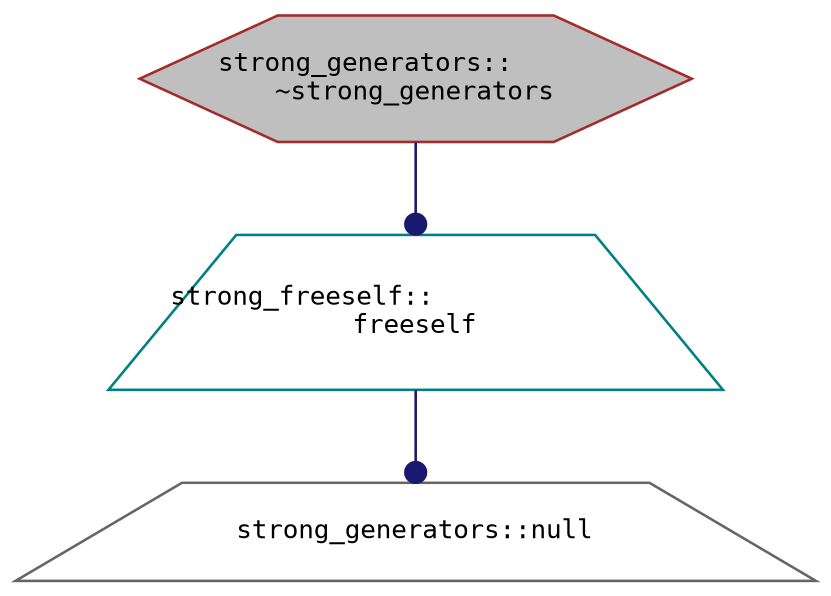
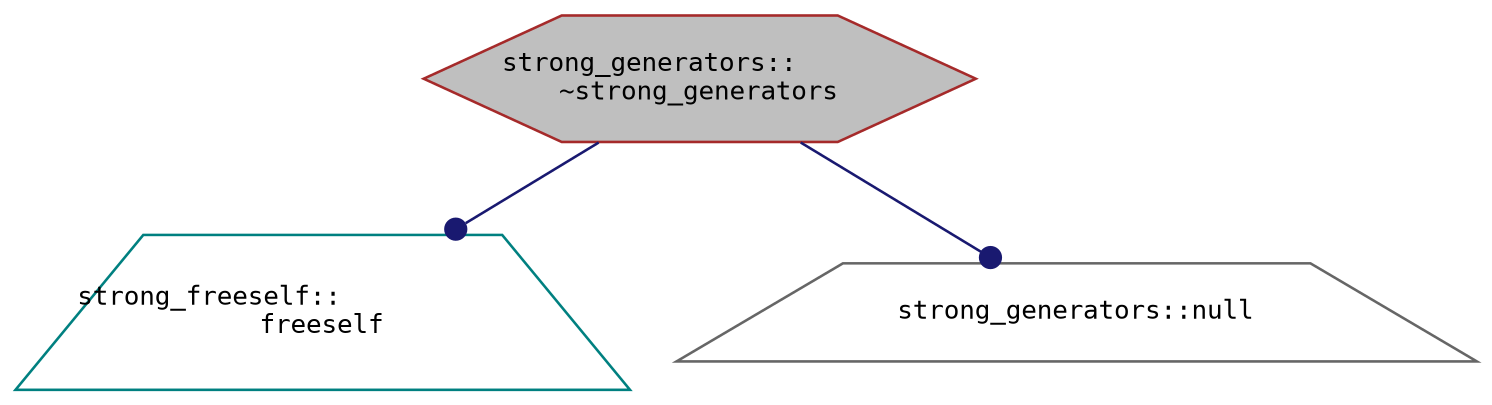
edge "strong_freeself:: freeself" -> "strong_generators::null": now "strong_generators:: ~strong_generators" -> "strong_generators::null"
